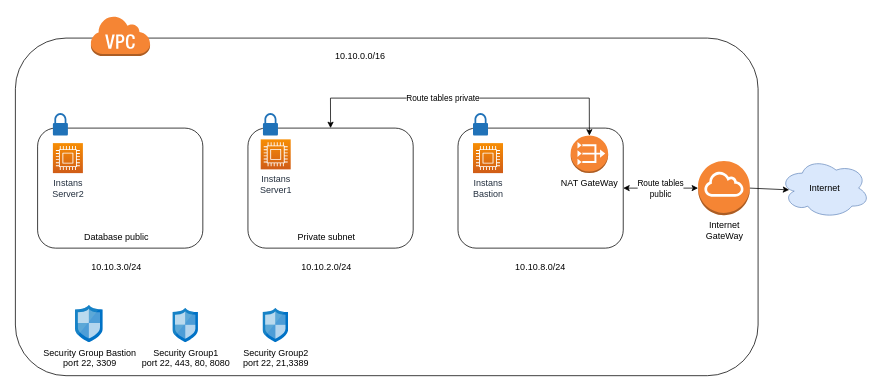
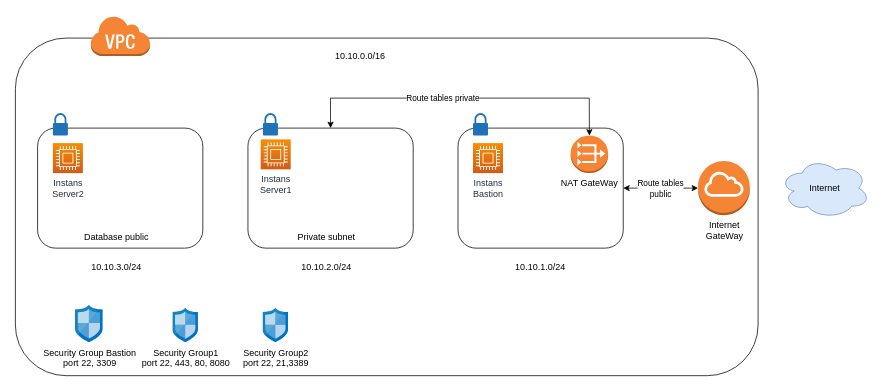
edge "Internet GateWay" -> "Internet": removed
node "10.10.8.0/24": label "10.10.8.0/24" -> "10.10.1.0/24"
